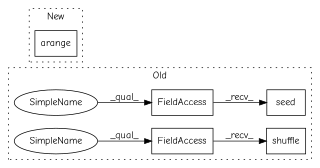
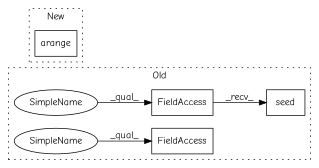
node "shuffle": removed
